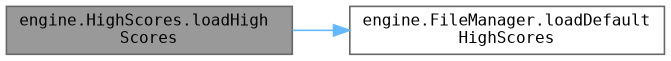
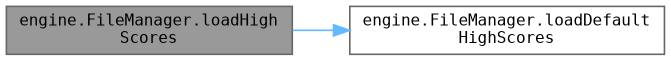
node "engine.HighScores.loadHigh Scores": label "engine.HighScores.loadHigh Scores" -> "engine.FileManager.loadHigh Scores"
